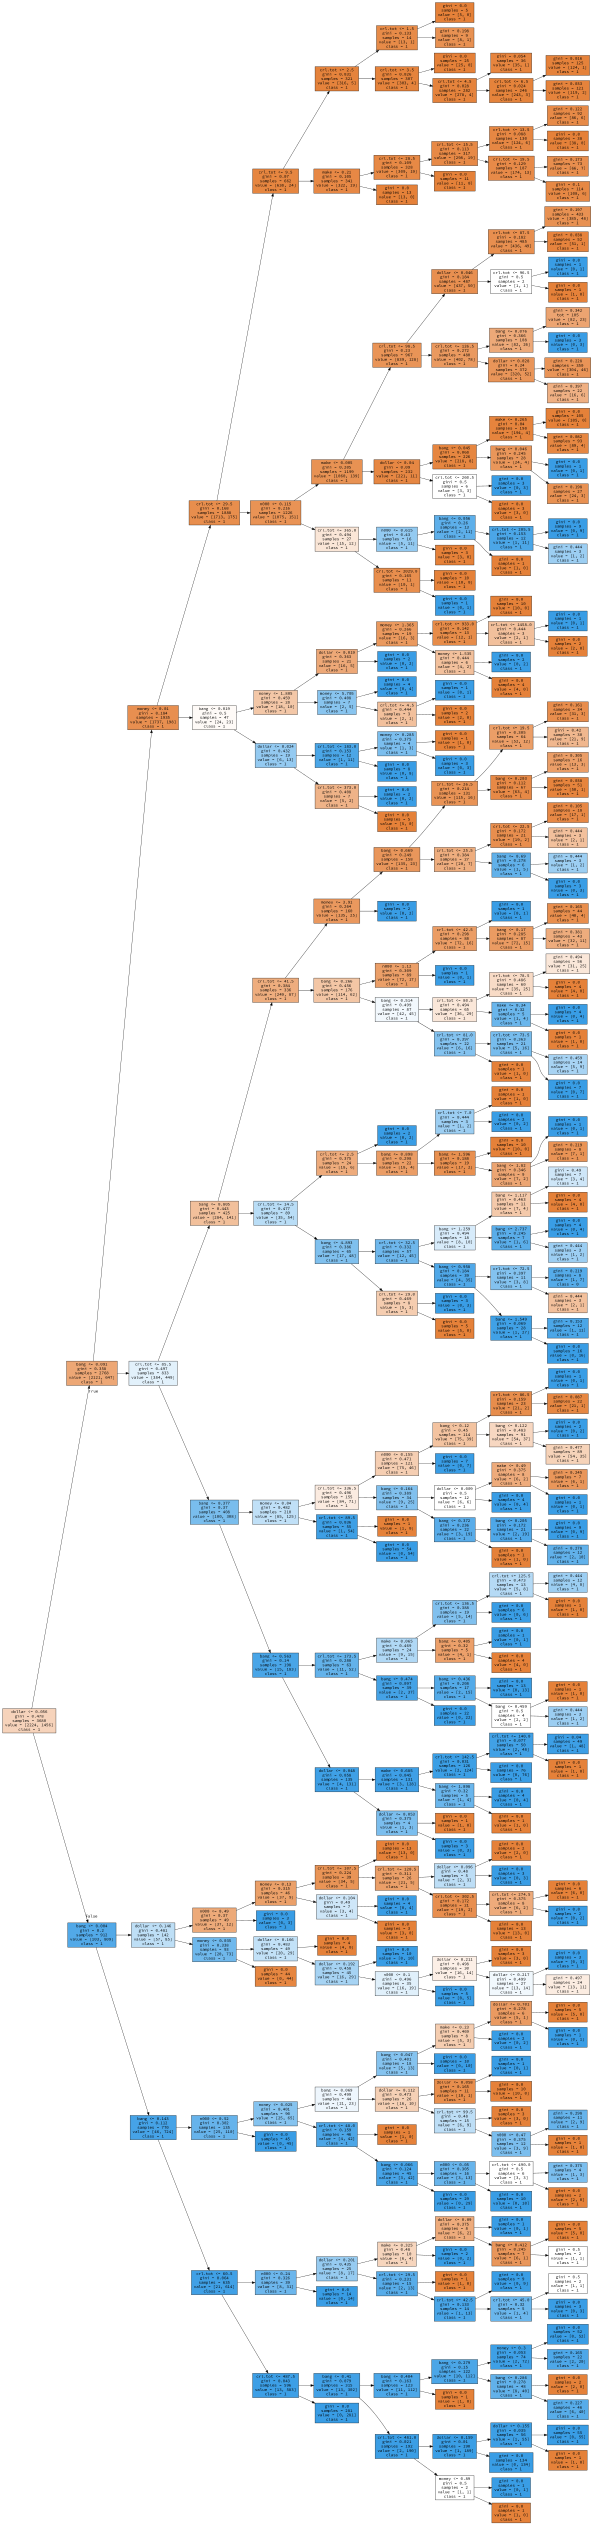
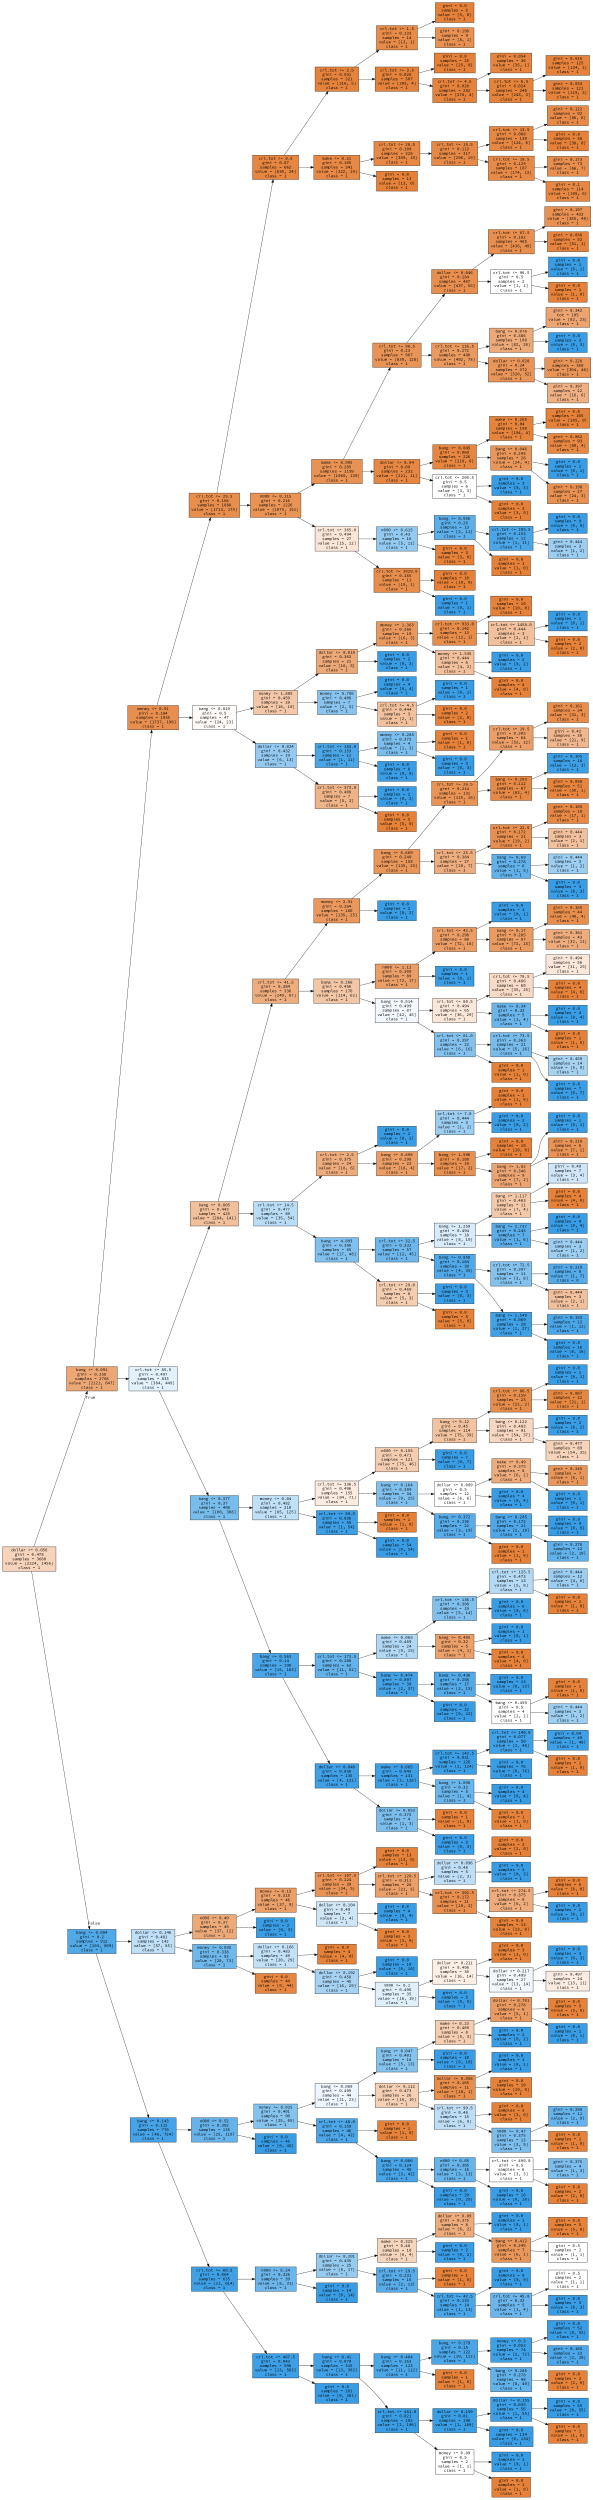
node "gini = 0.0 samples = 11 value = [11, 0] class = 1": removed
node "gini = 0.305 samples = 16 value = [13, 3] class = 1": fillcolor #eb9e67 -> #3d9fe6
node "gini = 0.227 samples = 46 value = [6, 40] class = 1": removed
